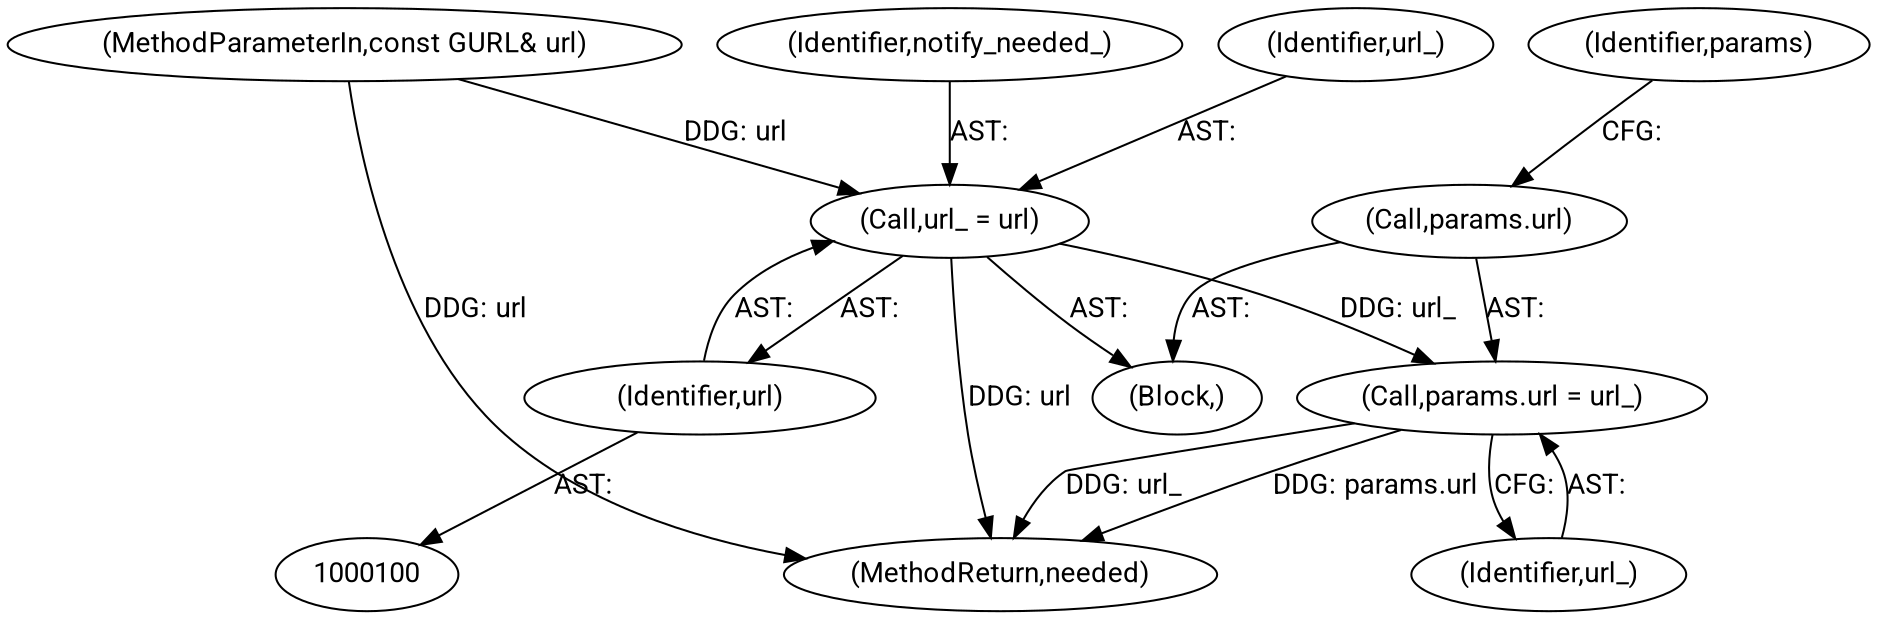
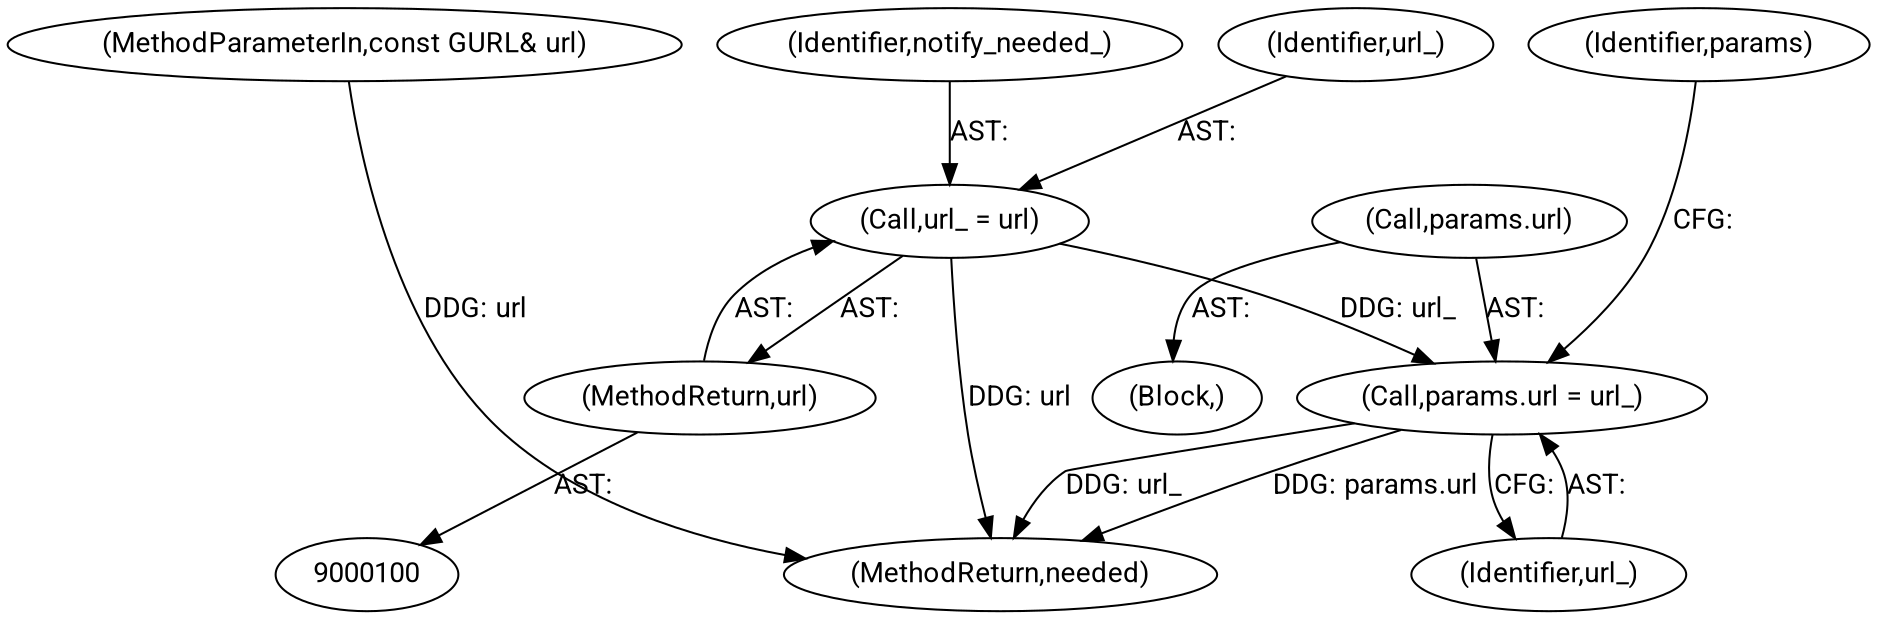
edge "(Identifier,params)" -> "(Call,params.url)": now "(Identifier,params)" -> "(Call,params.url = url_)"
edge "(MethodParameterIn,const GURL& url)" -> "(Call,url_ = url)": removed, label "DDG: url"
edge "(Call,url_ = url)" -> "(Block,)": removed, label "AST:"
node "(Identifier,url)": label "(Identifier,url)" -> "(MethodReturn,url)"
node "1000100": label "1000100" -> "9000100"
